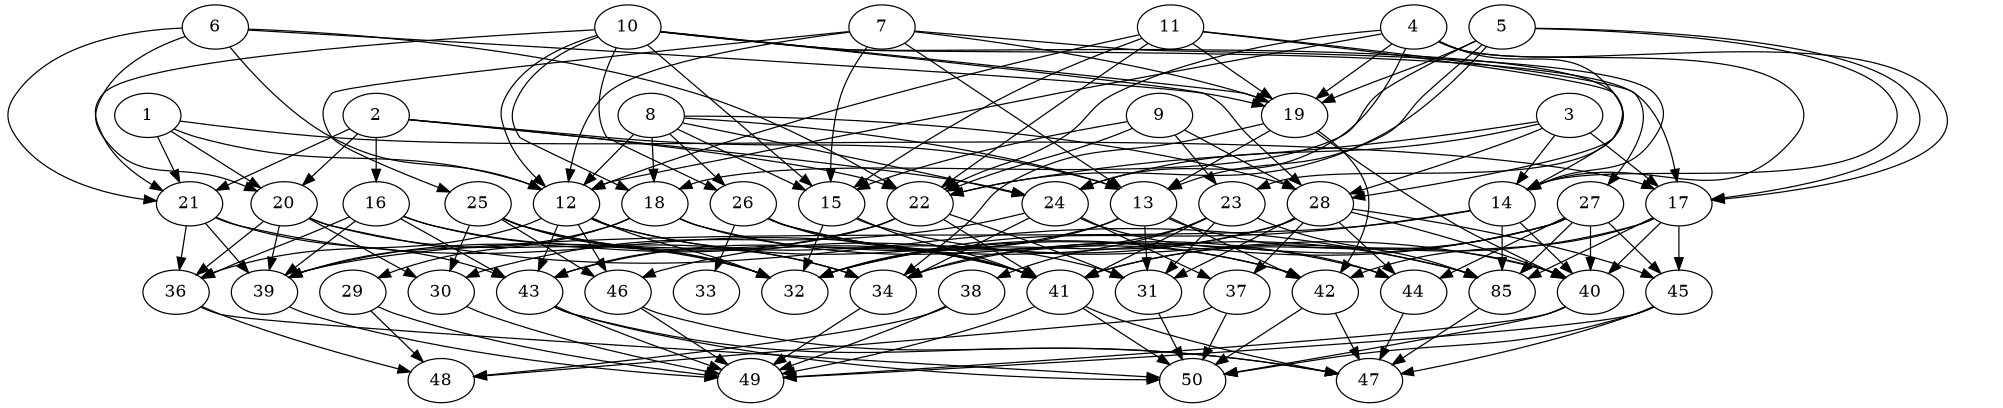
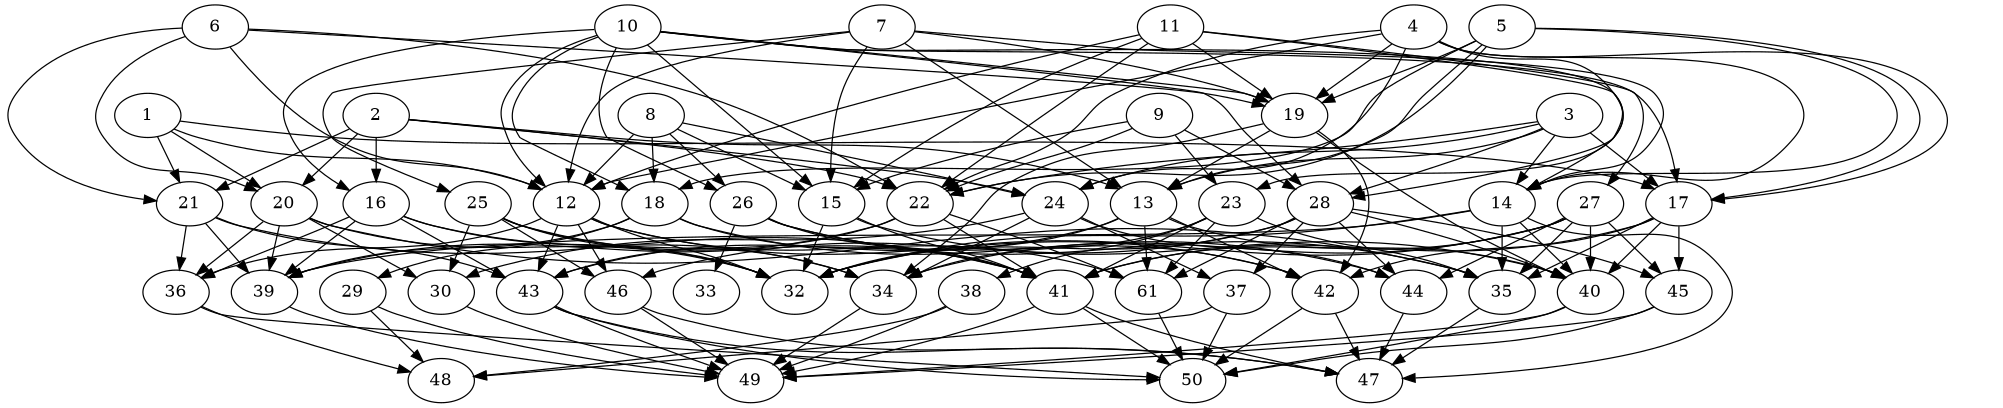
edge "10" -> "21": now "10" -> "16"
edge "8" -> "13": now "3" -> "13"
edge "8" -> "28": removed
node "31": label "31" -> "61"
node "85": label "85" -> "35"
edge "45" -> "47": now "14" -> "47"
